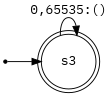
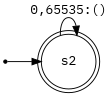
node "s3": label "s3" -> "s2"
